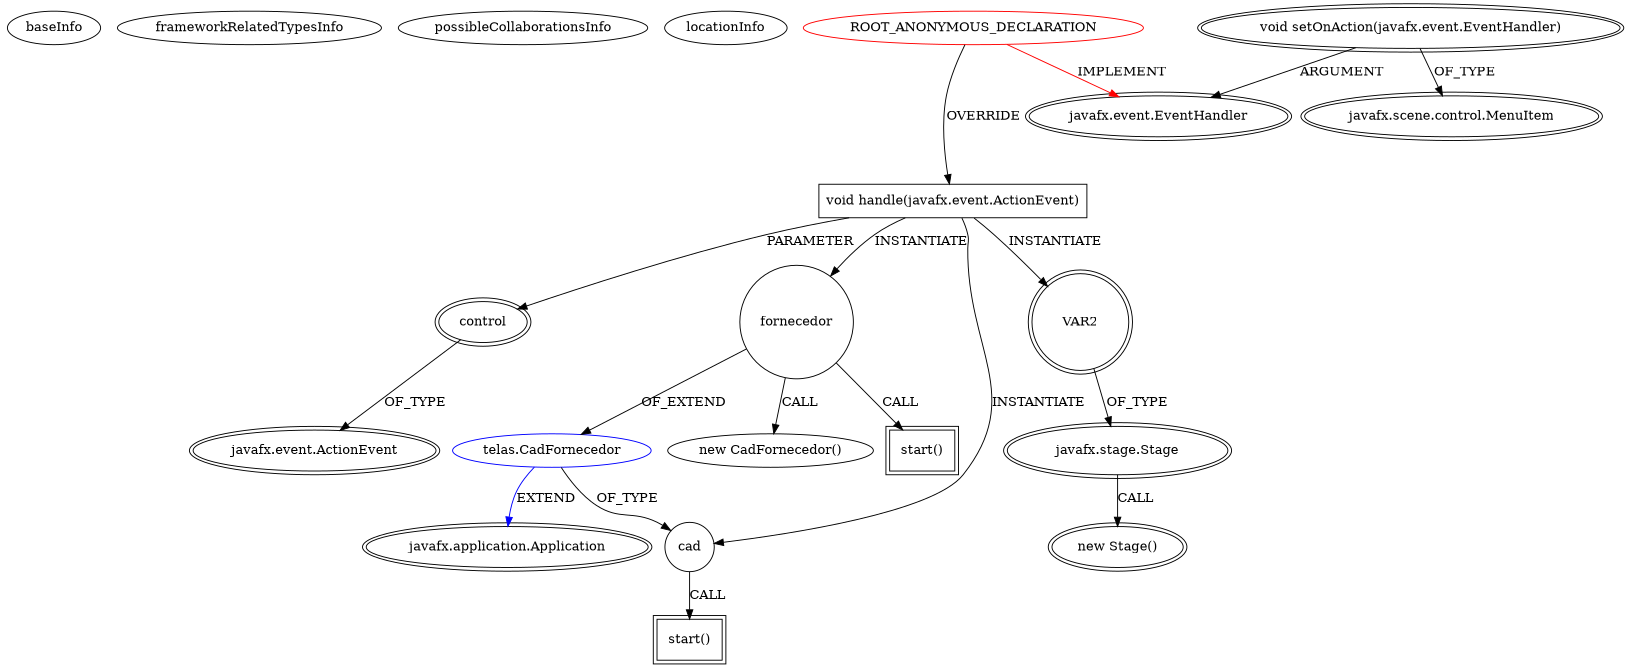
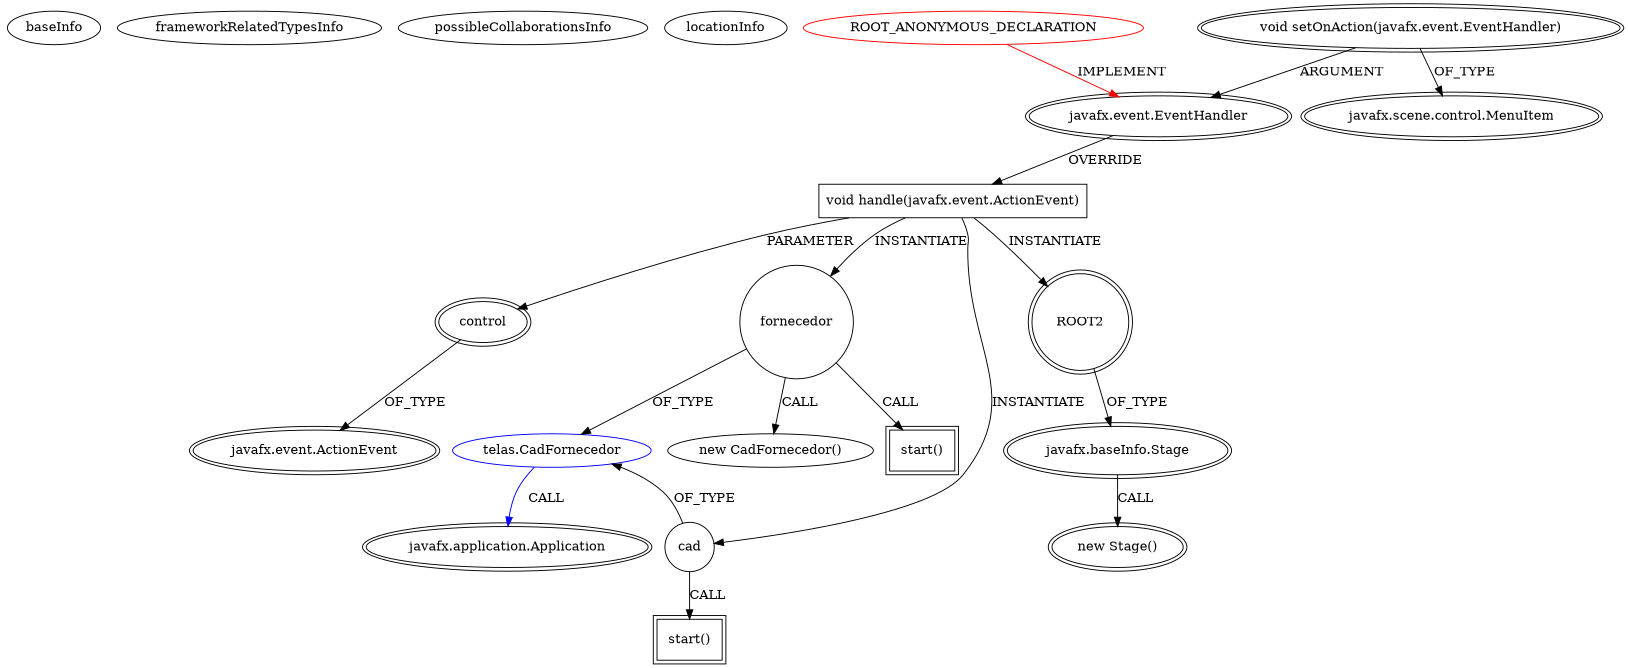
edge "ROOT_ANONYMOUS_DECLARATION" -> "void handle(javafx.event.ActionEvent)": now "javafx.event.EventHandler" -> "void handle(javafx.event.ActionEvent)"
node "VAR2": label "VAR2" -> "ROOT2"
edge "fornecedor" -> "telas.CadFornecedor": label "OF_EXTEND" -> "OF_TYPE"
node "javafx.stage.Stage": label "javafx.stage.Stage" -> "javafx.baseInfo.Stage"
edge "telas.CadFornecedor" -> "javafx.application.Application": label "EXTEND" -> "CALL"
edge "telas.CadFornecedor" -> "cad": reversed
